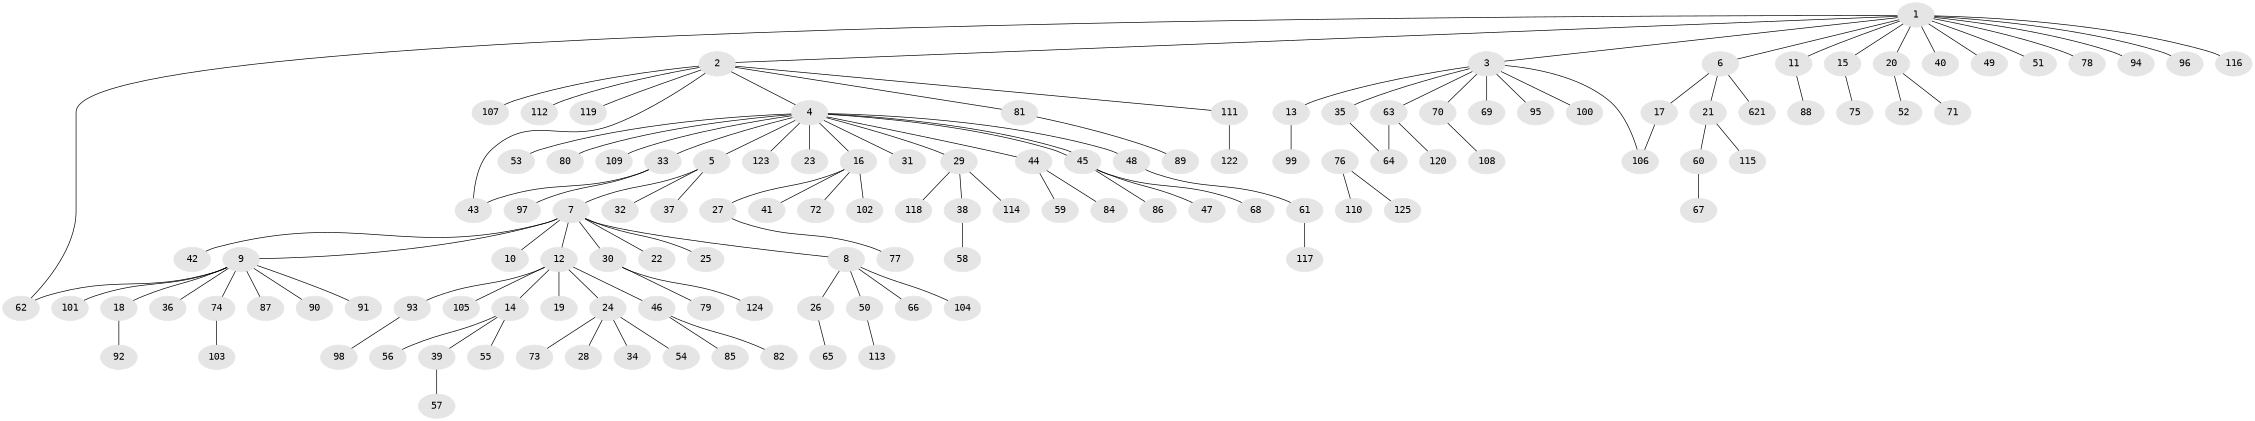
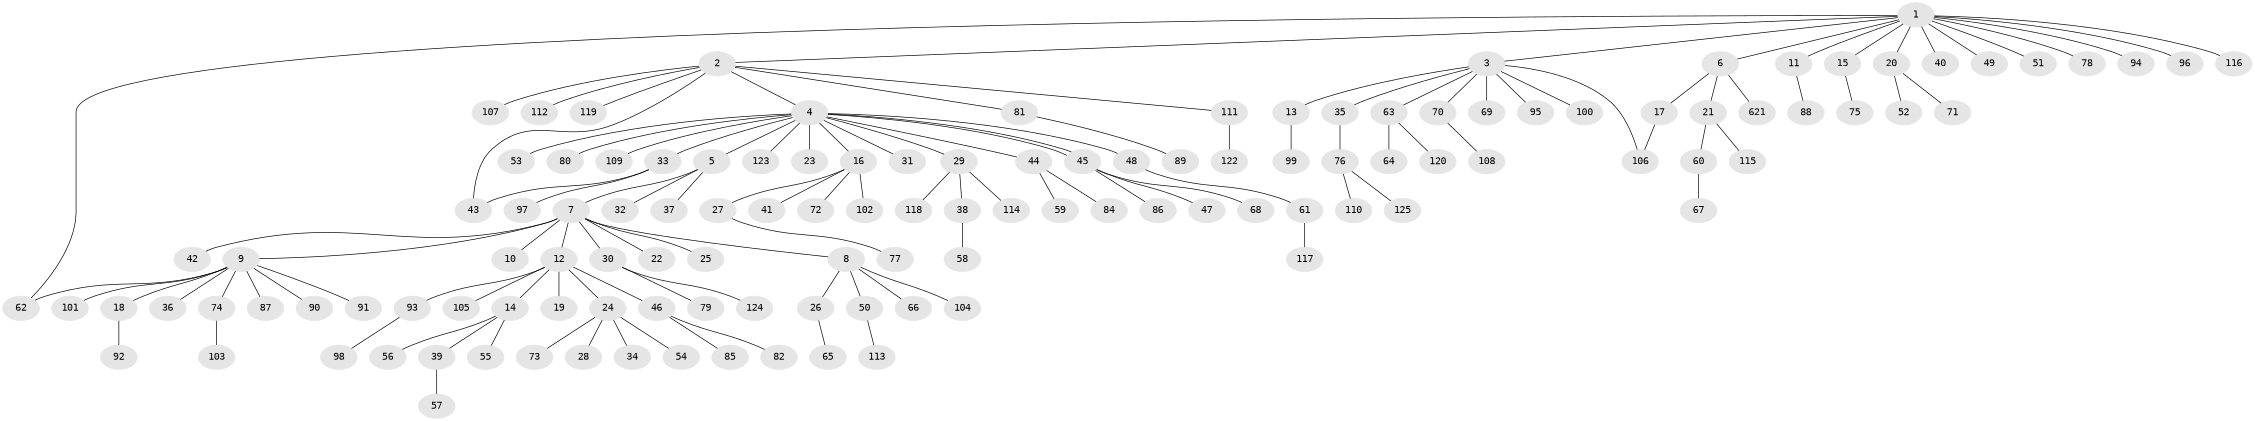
edge "35" -- "64": now "35" -- "76"
